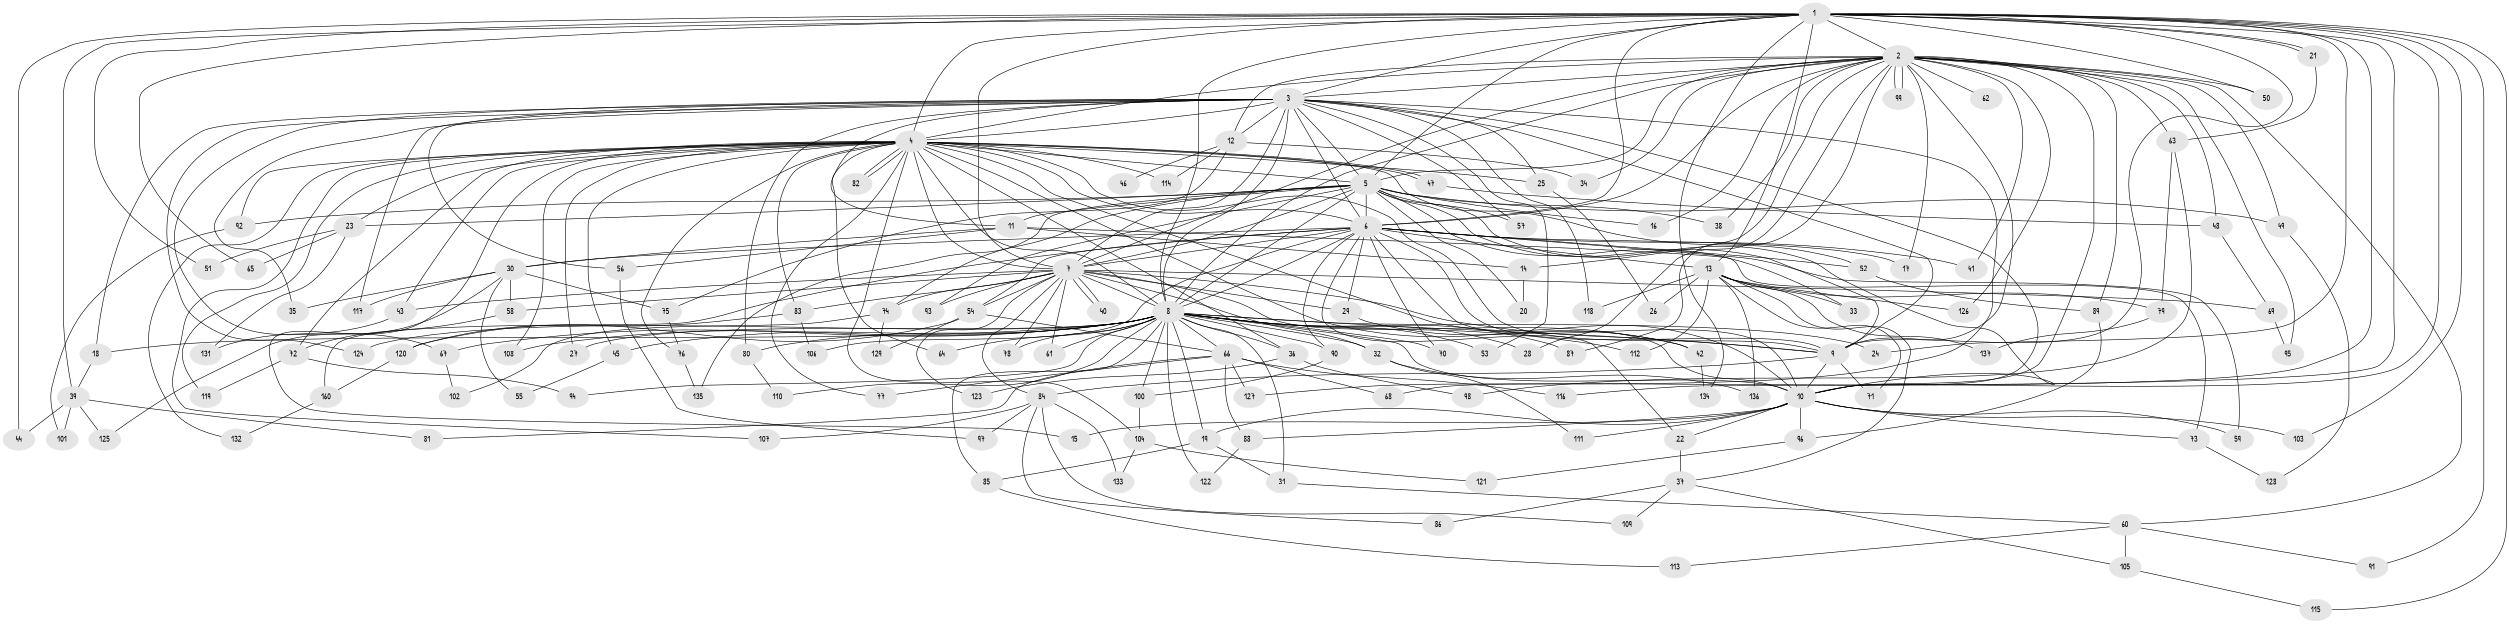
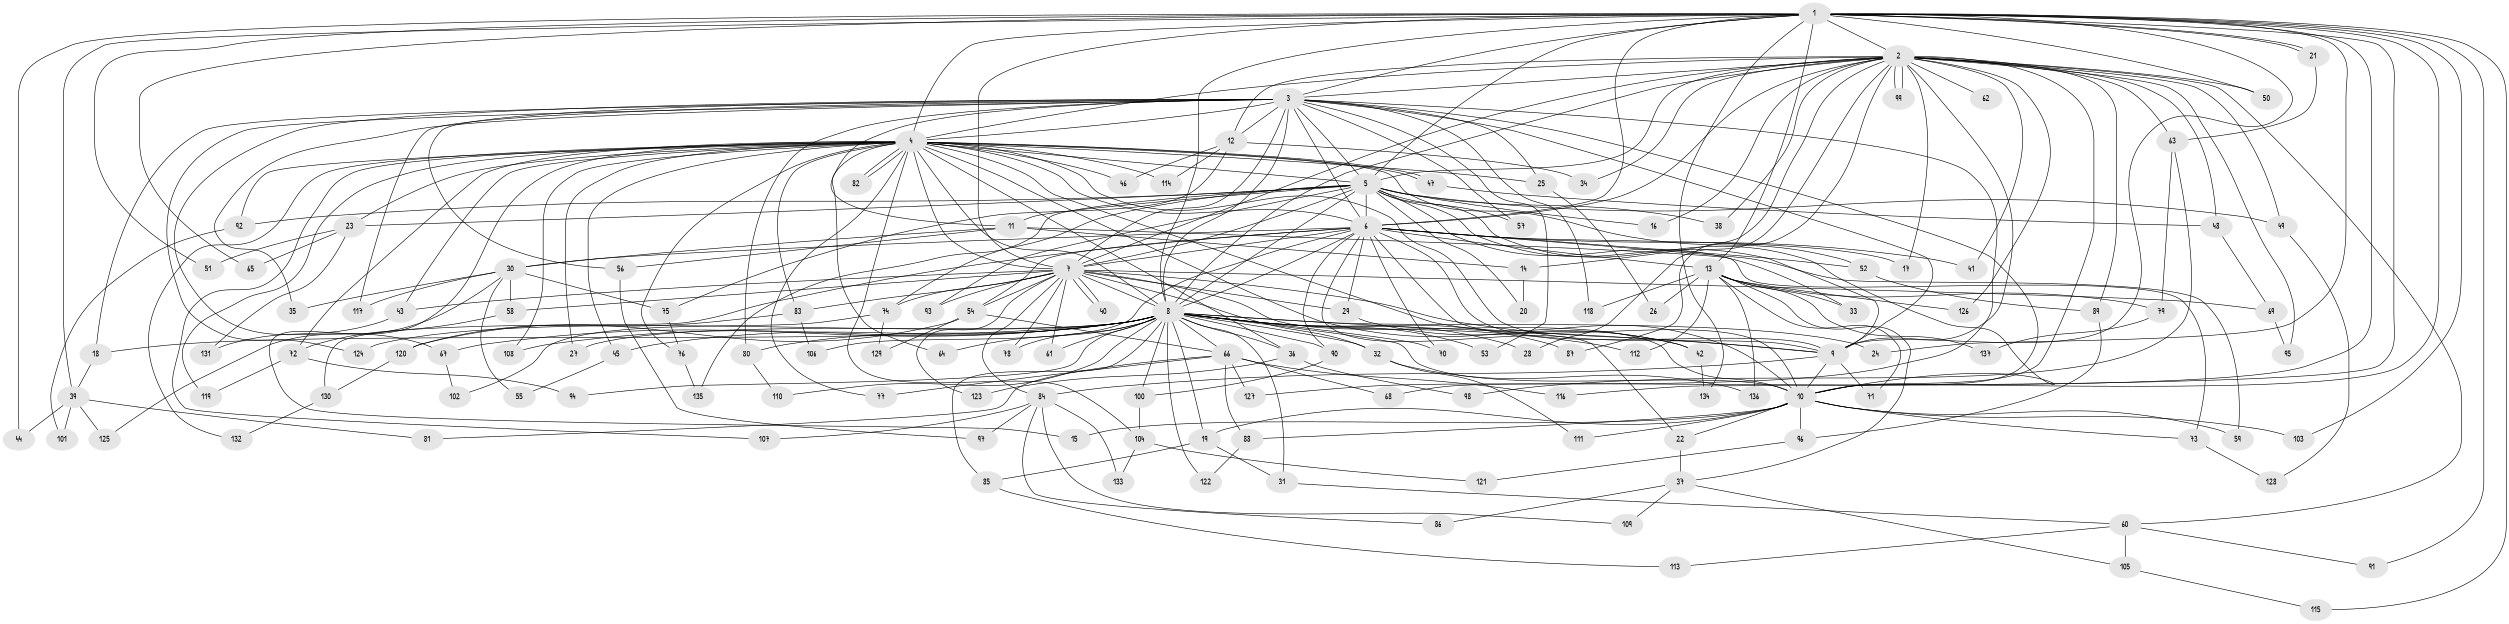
edge "4" -- "46": added
node "160": label "160" -> "130"
